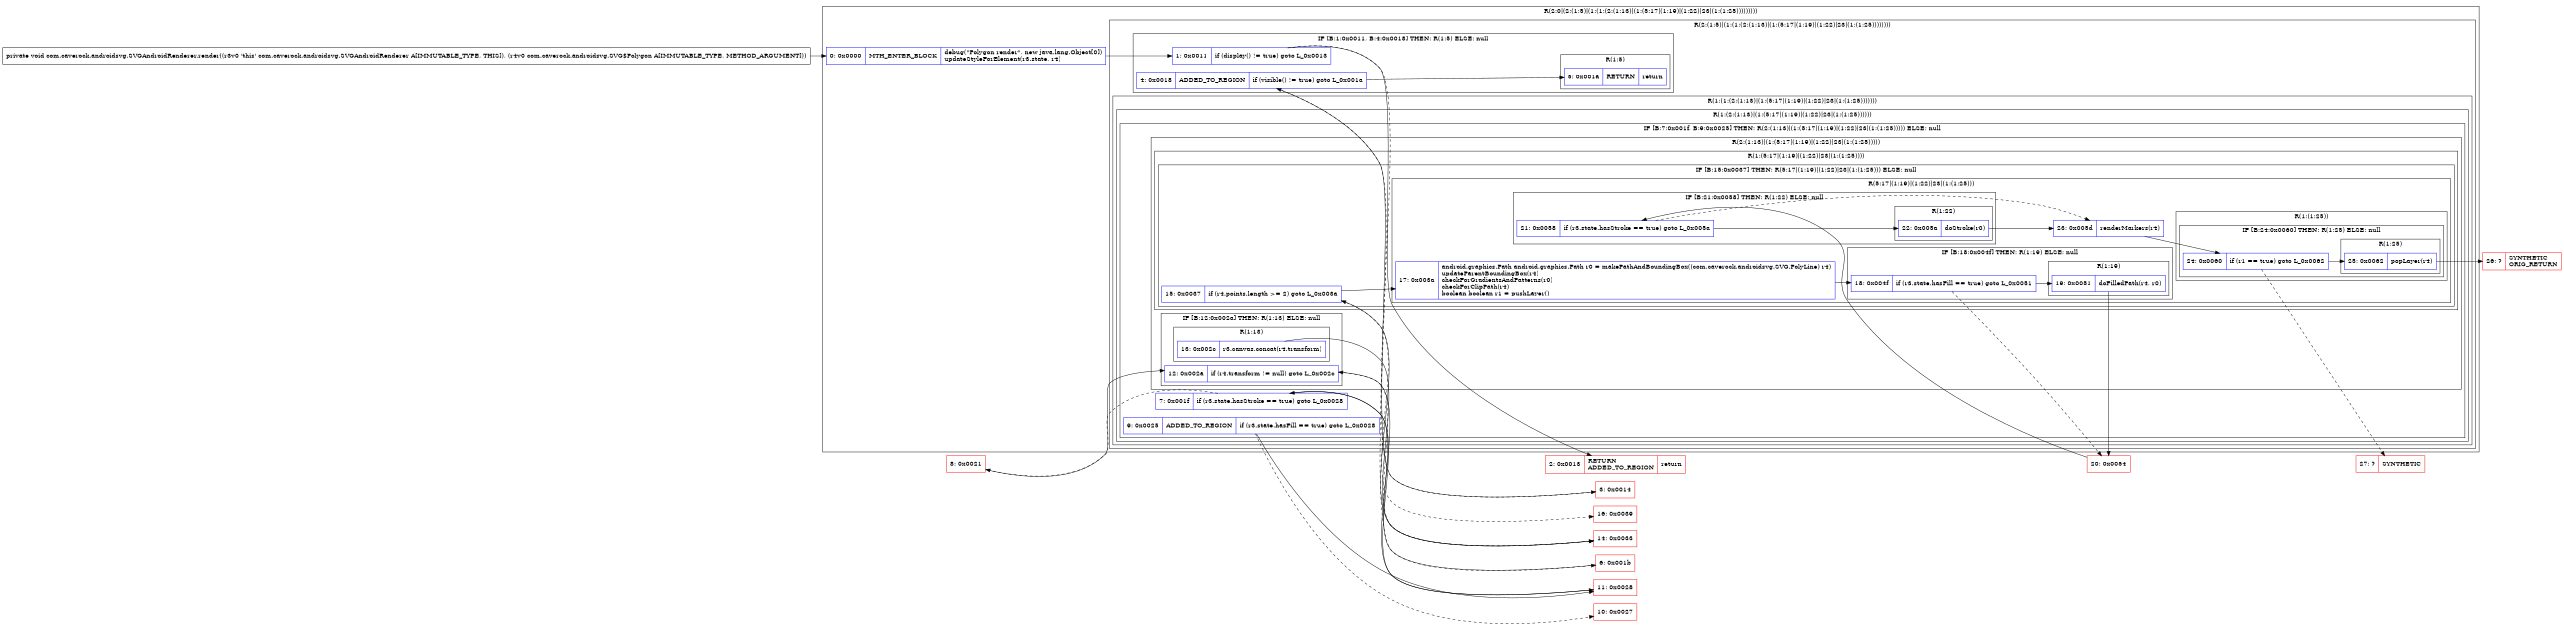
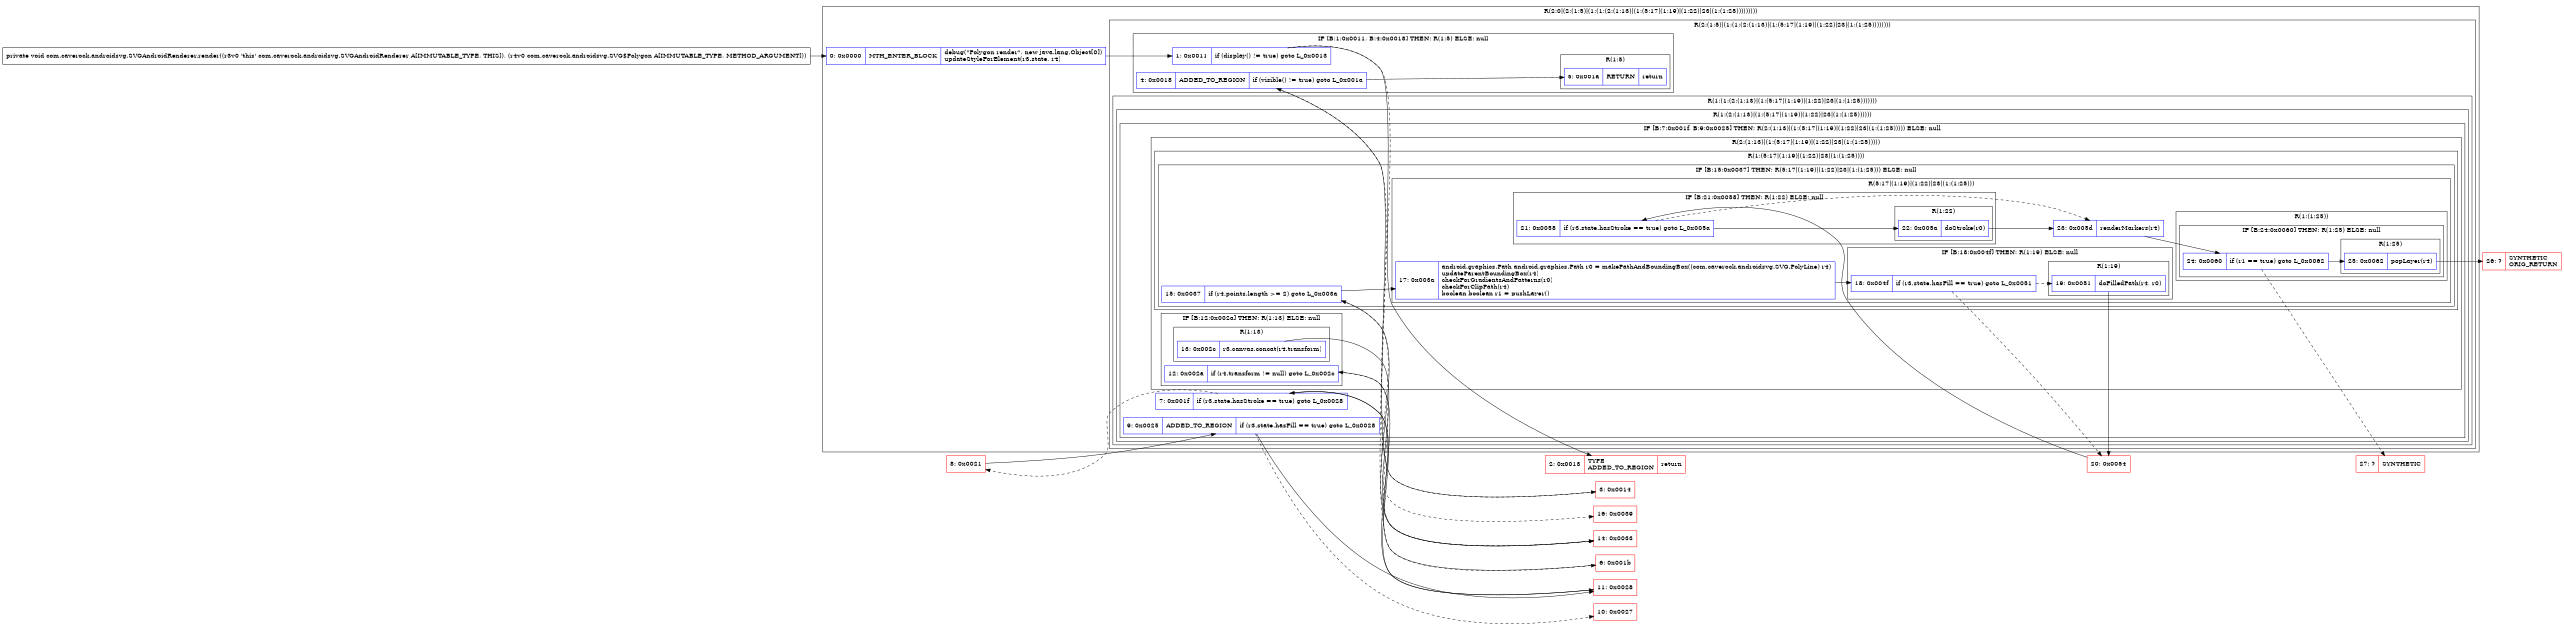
edge "18: 0x004f" -> "19: 0x0051": style solid -> dashed
edge "8: 0x0021" -> "12: 0x002a": now "8: 0x0021" -> "9: 0x0025"
node "2: 0x0013": text "RETURN" -> "TYPE"
